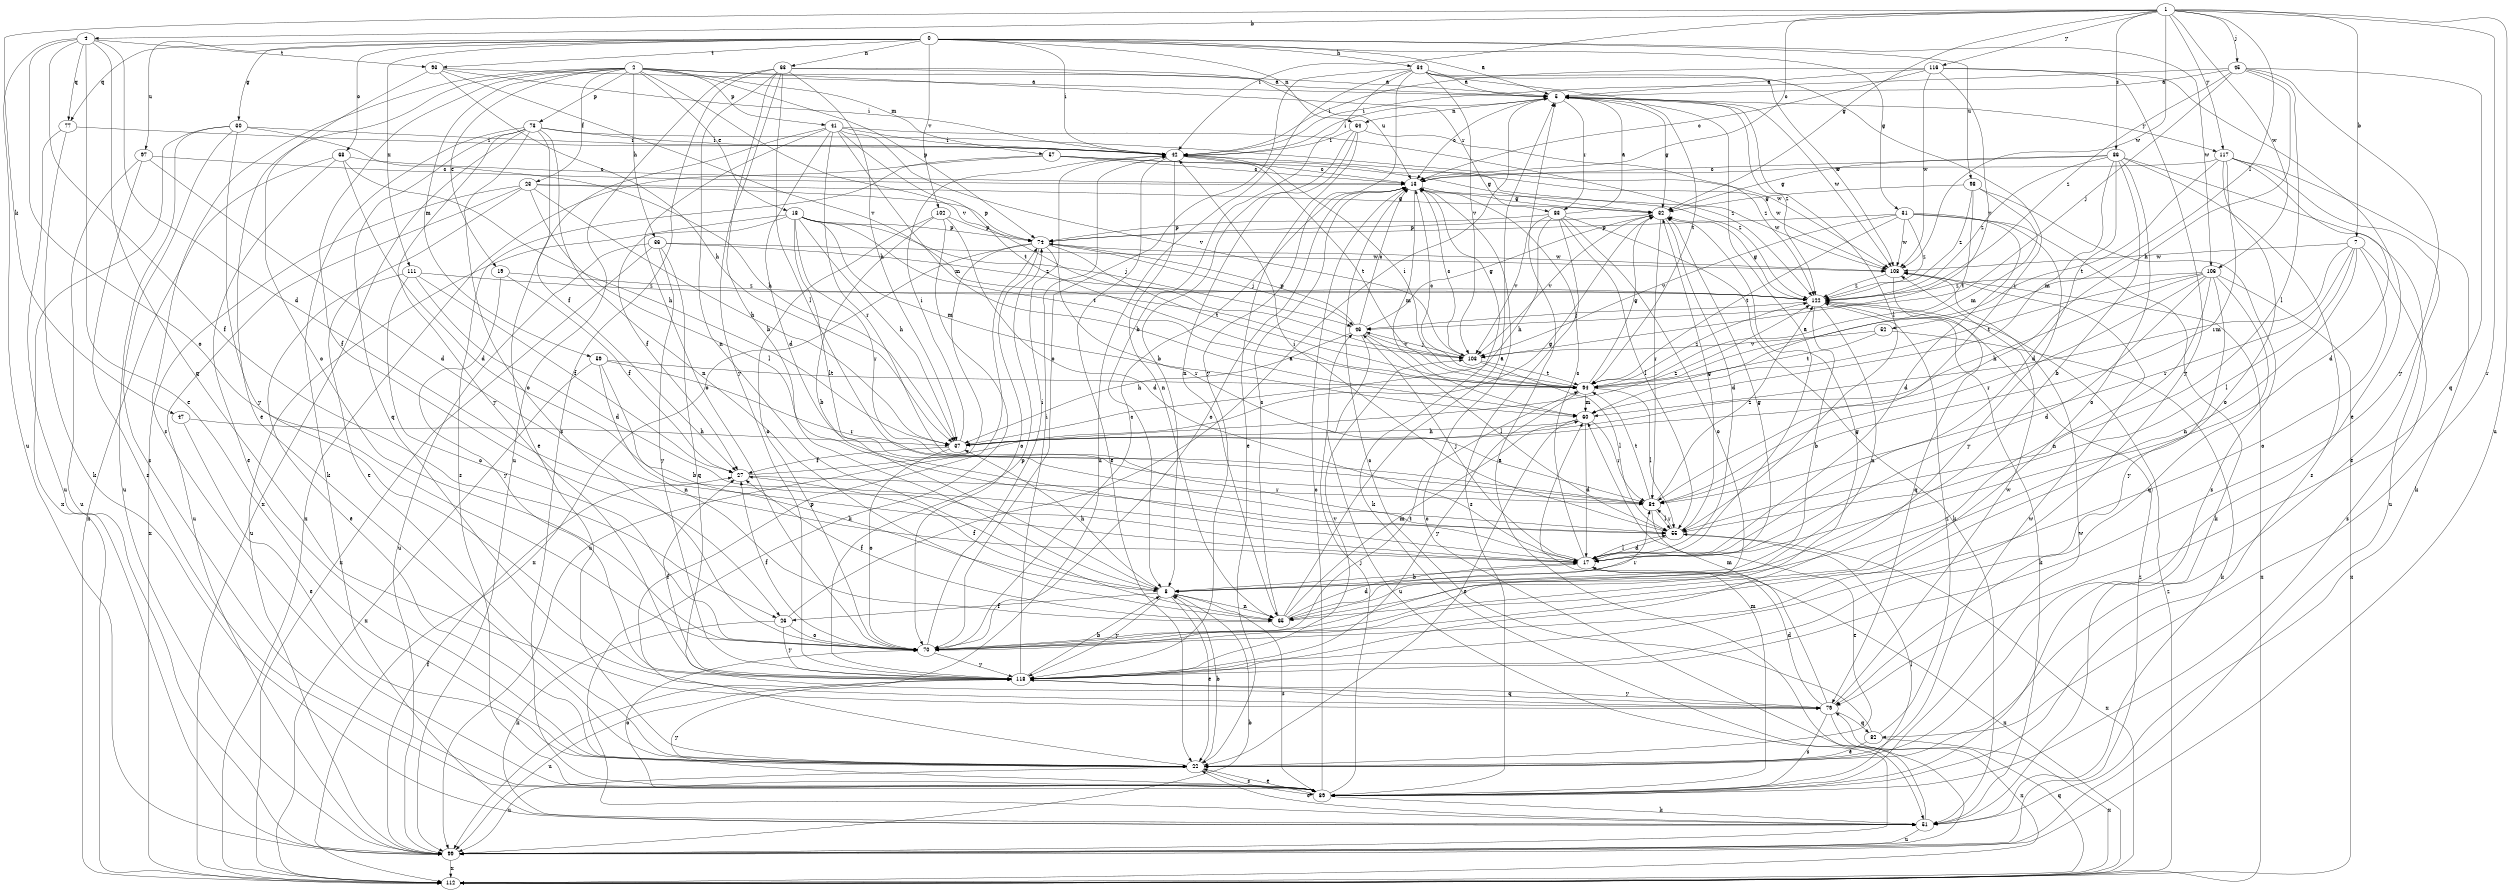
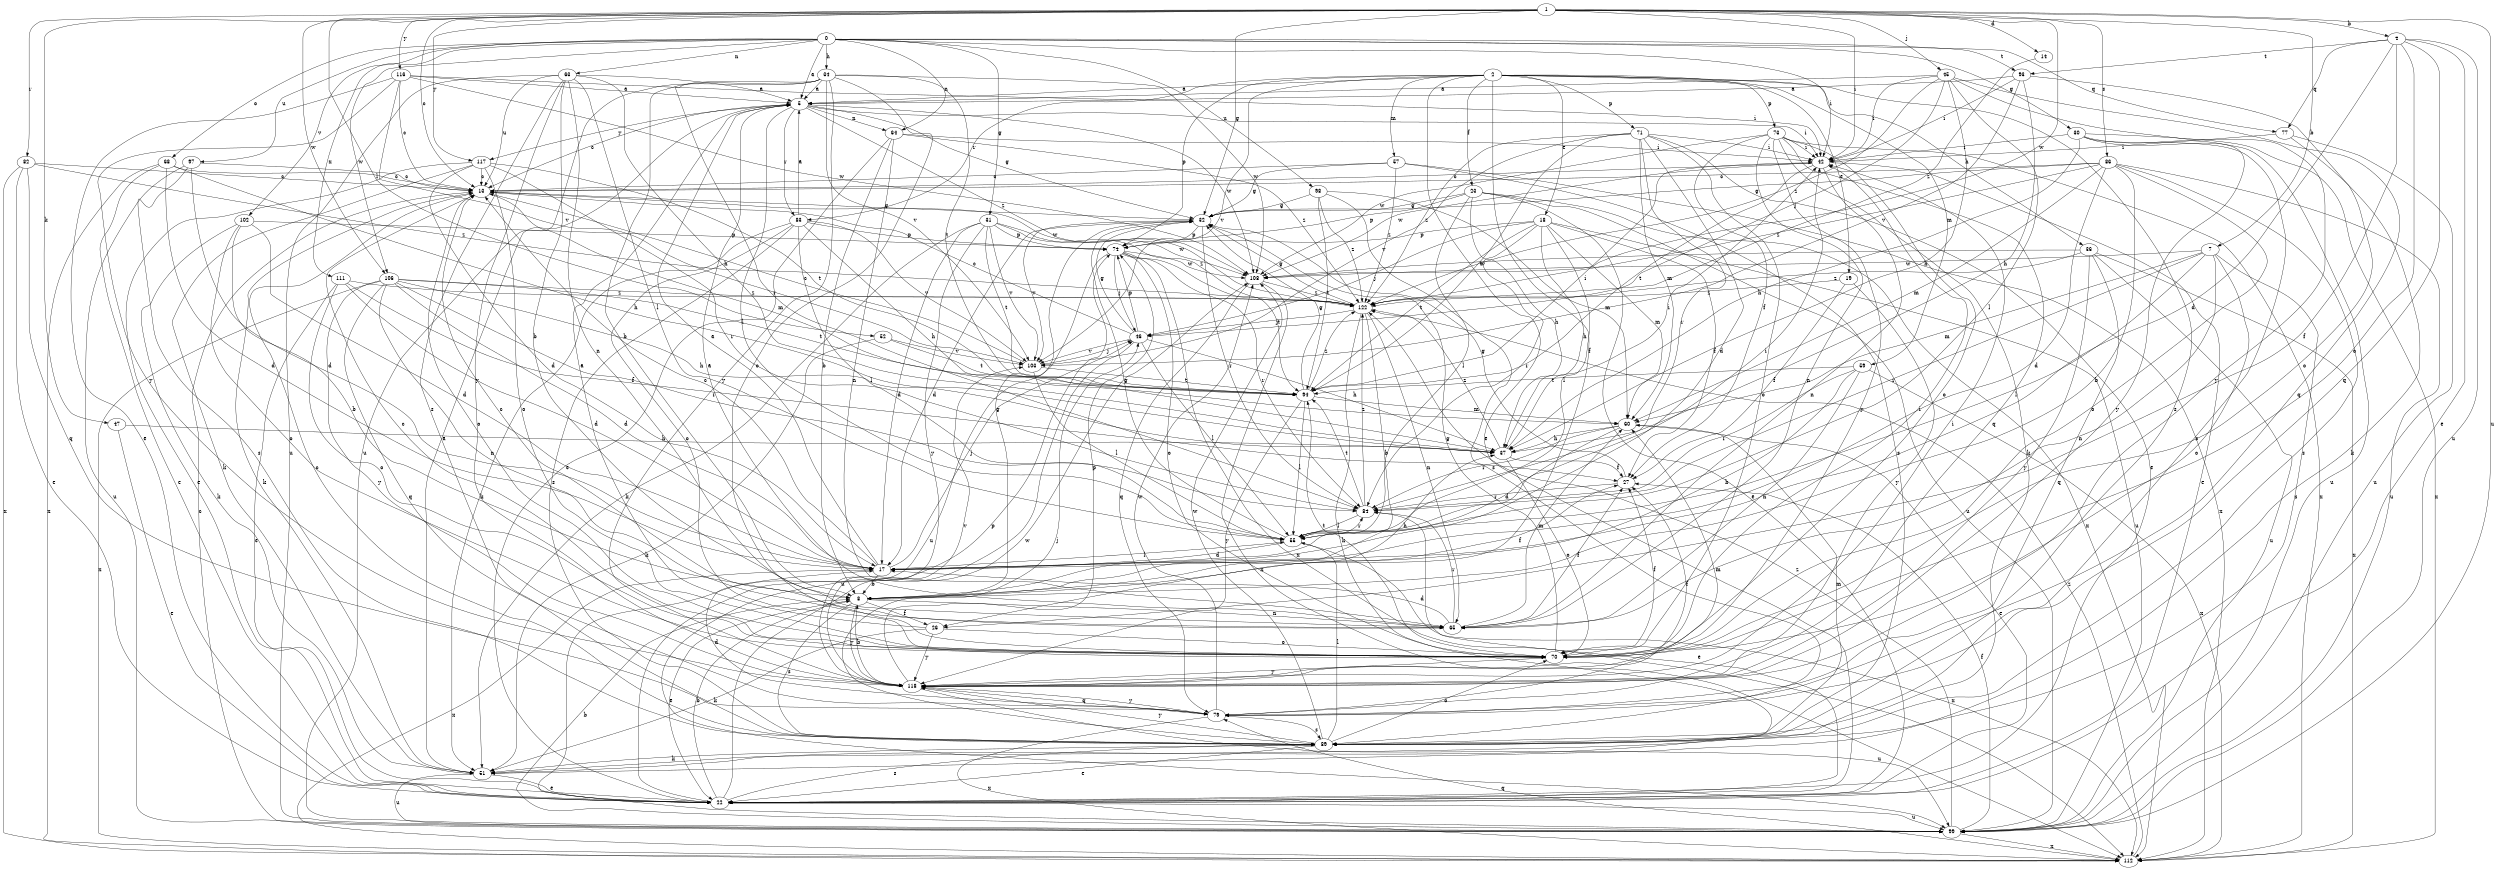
node "14": added
node "41": label "41" -> "71"
edge "94" -> "13": removed, label "c"
edge "79" -> "82": reversed
